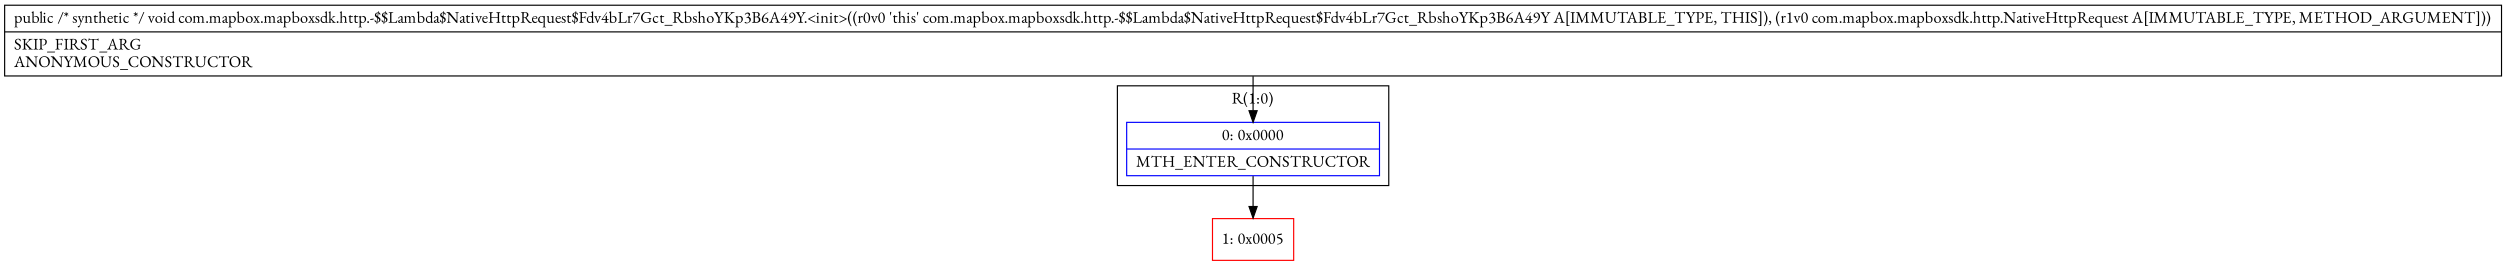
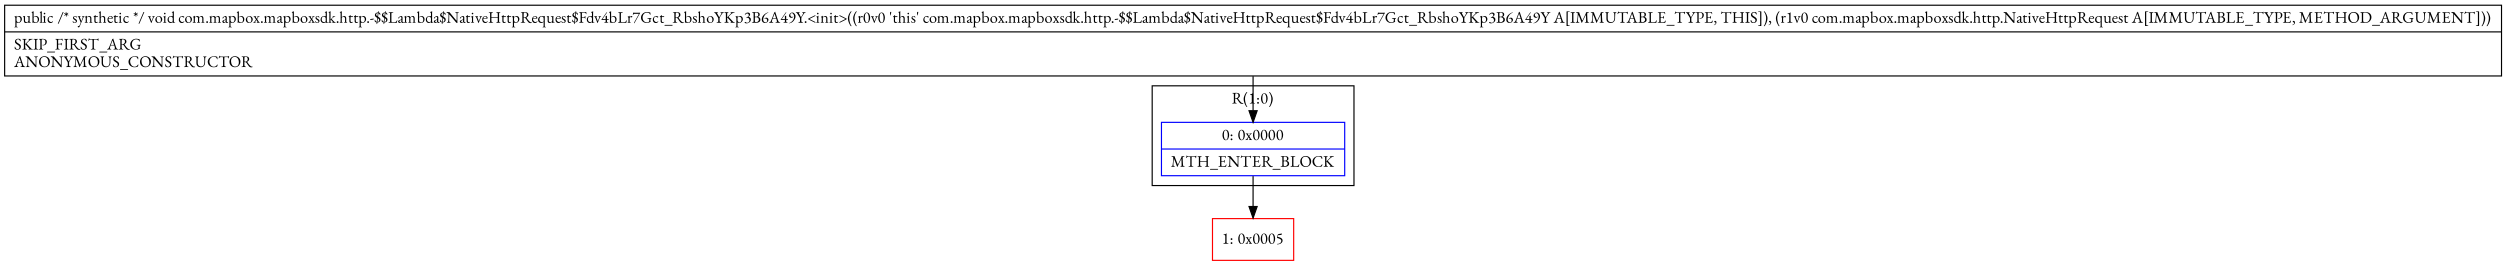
node "0: 0x0000": text "MTH_ENTER_CONSTRUCTOR" -> "MTH_ENTER_BLOCK"
